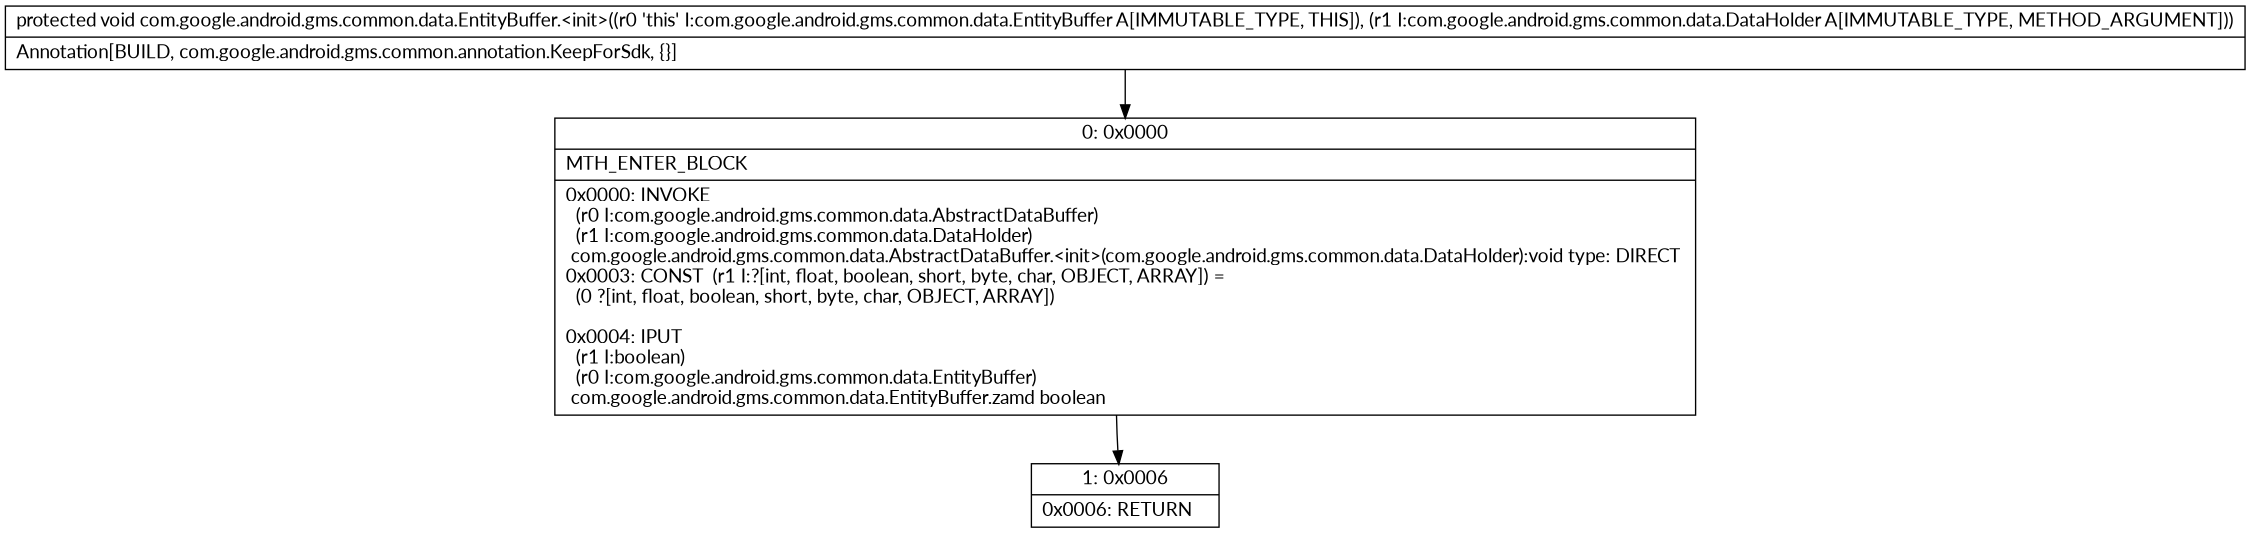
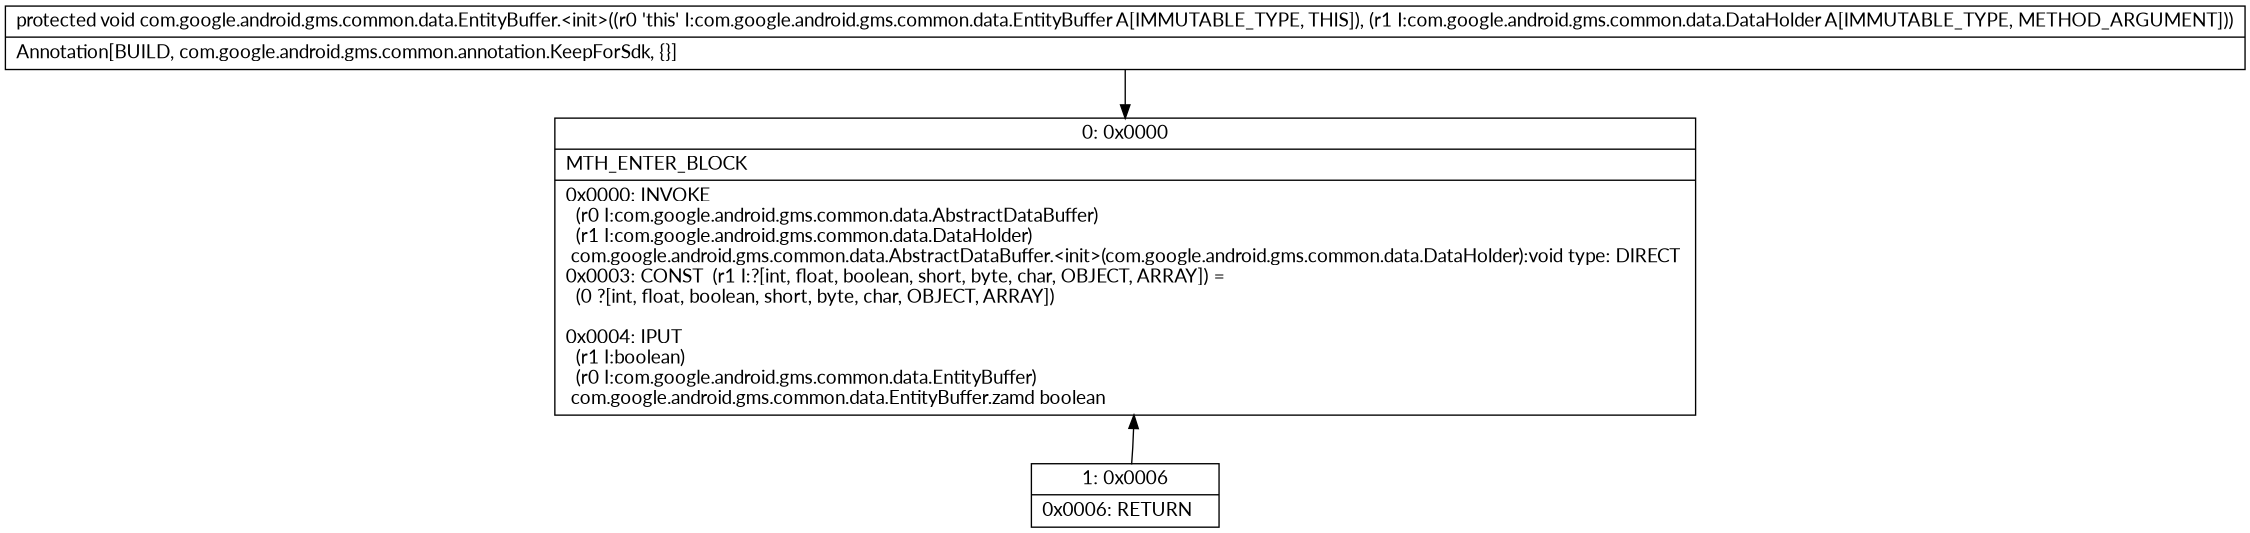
edge "0: 0x0000" -> "1: 0x0006": reversed
